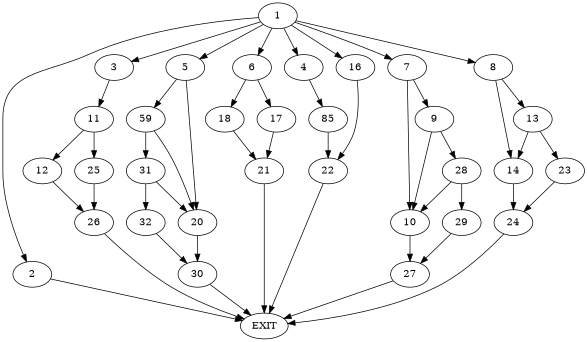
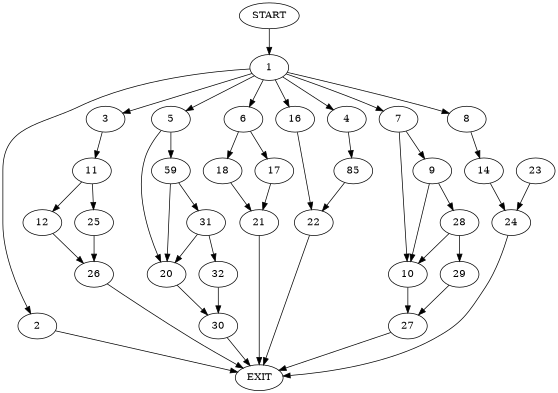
node "START": added
node "13": removed
